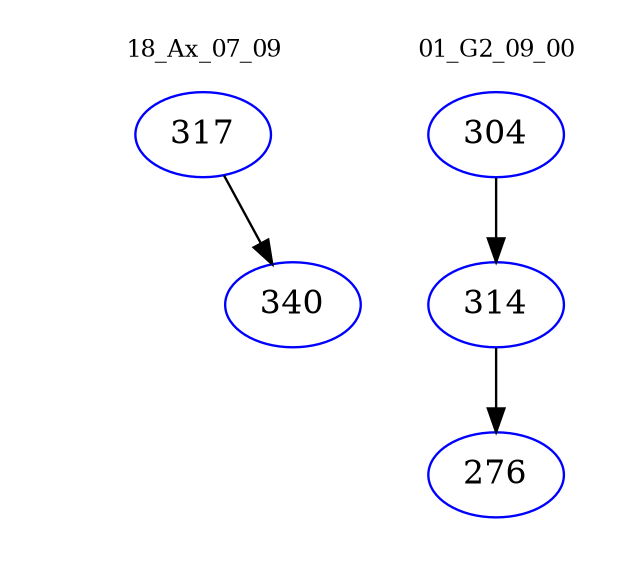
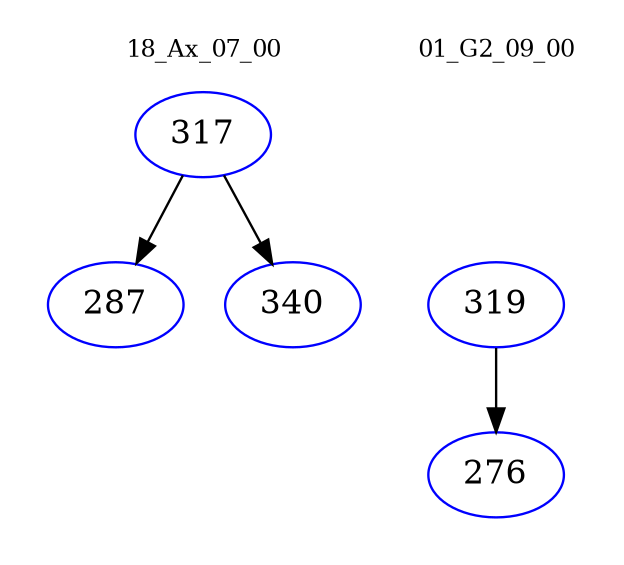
cluster "18_Ax_07_09": label "18_Ax_07_09" -> "18_Ax_07_00"
node "304": removed
node "287": added
node "314": label "314" -> "319"
